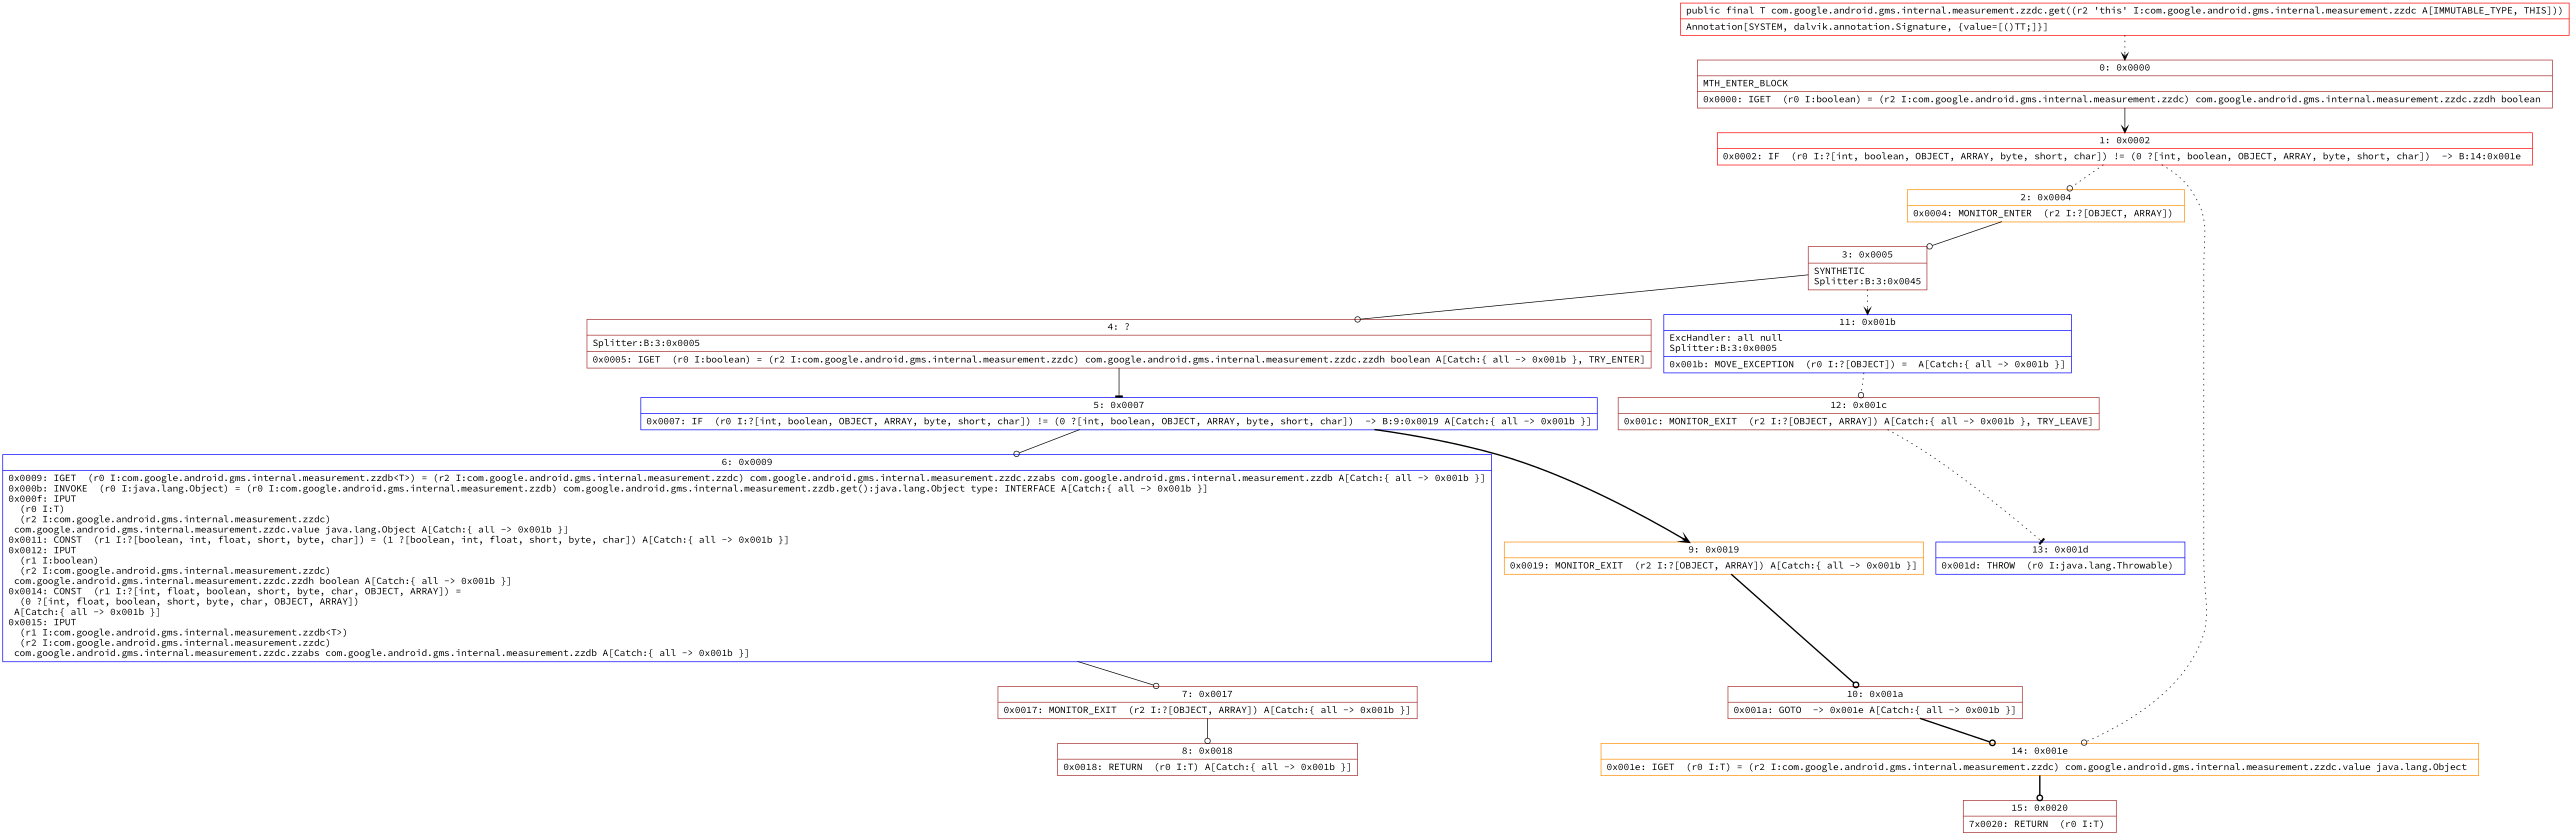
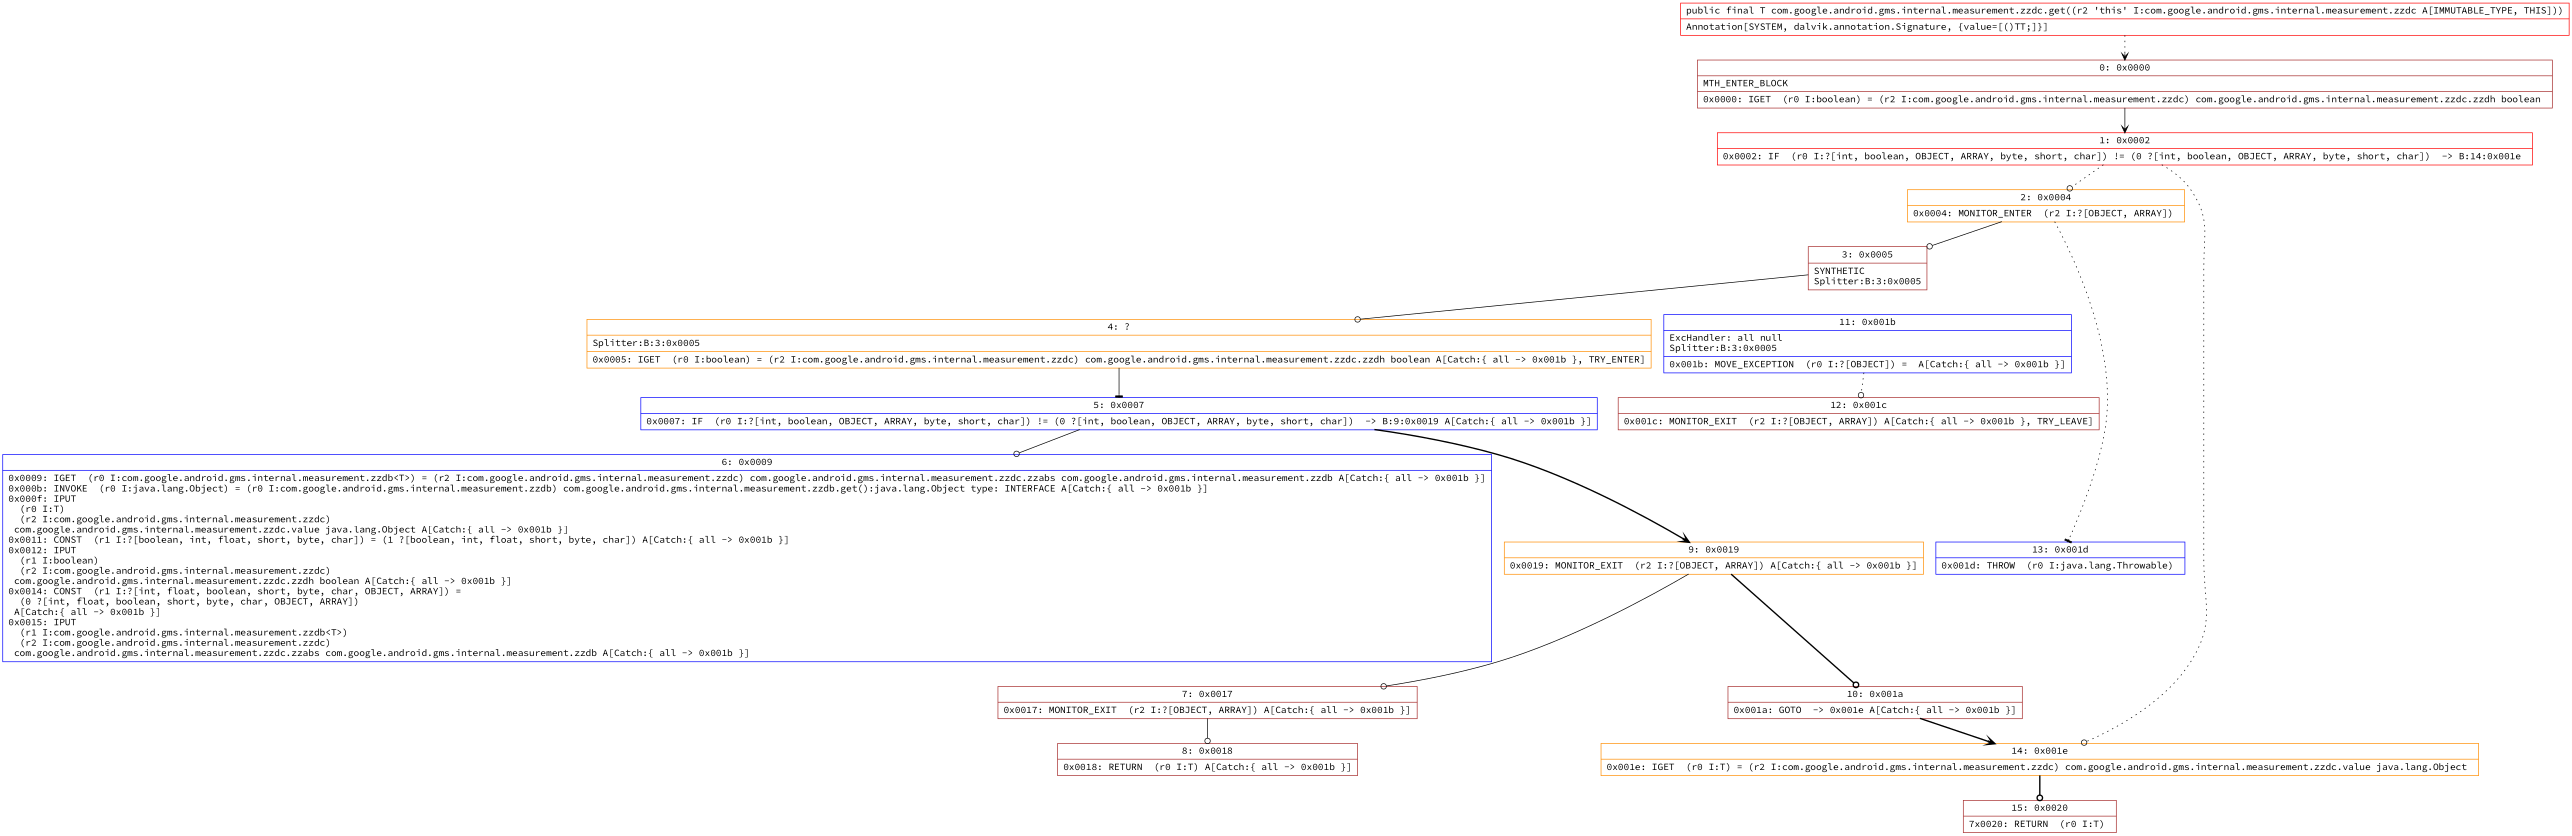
node "3: 0x0005": text "Splitter:B:3:0x0045" -> "Splitter:B:3:0x0005"
edge "3: 0x0005" -> "11: 0x001b": removed
node "4: ?": color brown -> darkorange
edge "12: 0x001c" -> "13: 0x001d": now "2: 0x0004" -> "13: 0x001d"
edge "6: 0x0009" -> "7: 0x0017": now "9: 0x0019" -> "7: 0x0017"
edge "10: 0x001a" -> "14: 0x001e": arrowhead odot -> vee
